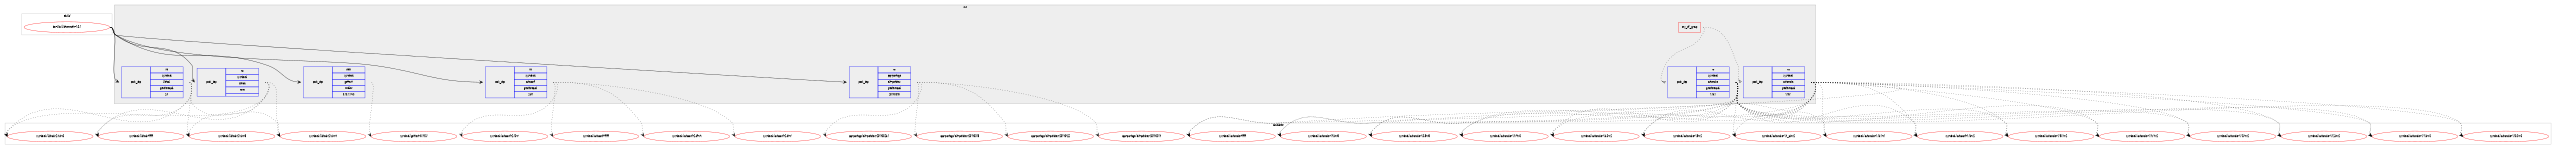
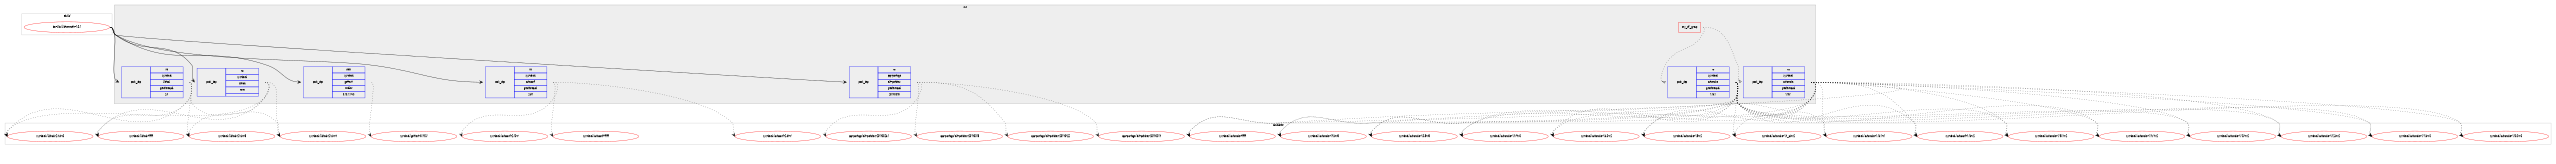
node "sys-devel/autoconf-2.69-r4": removed
